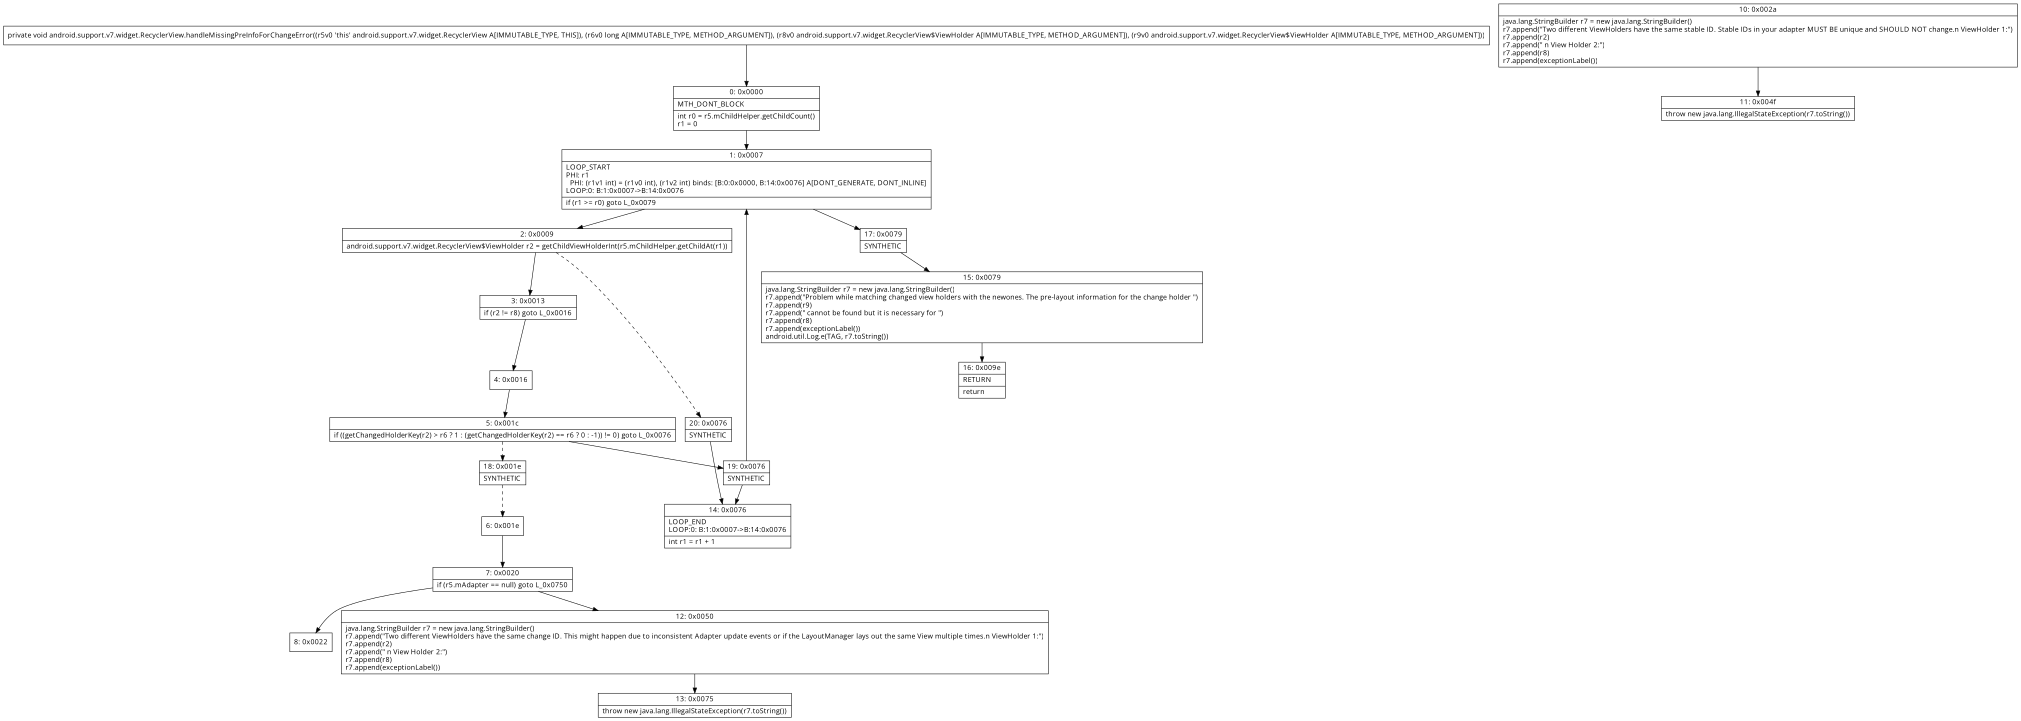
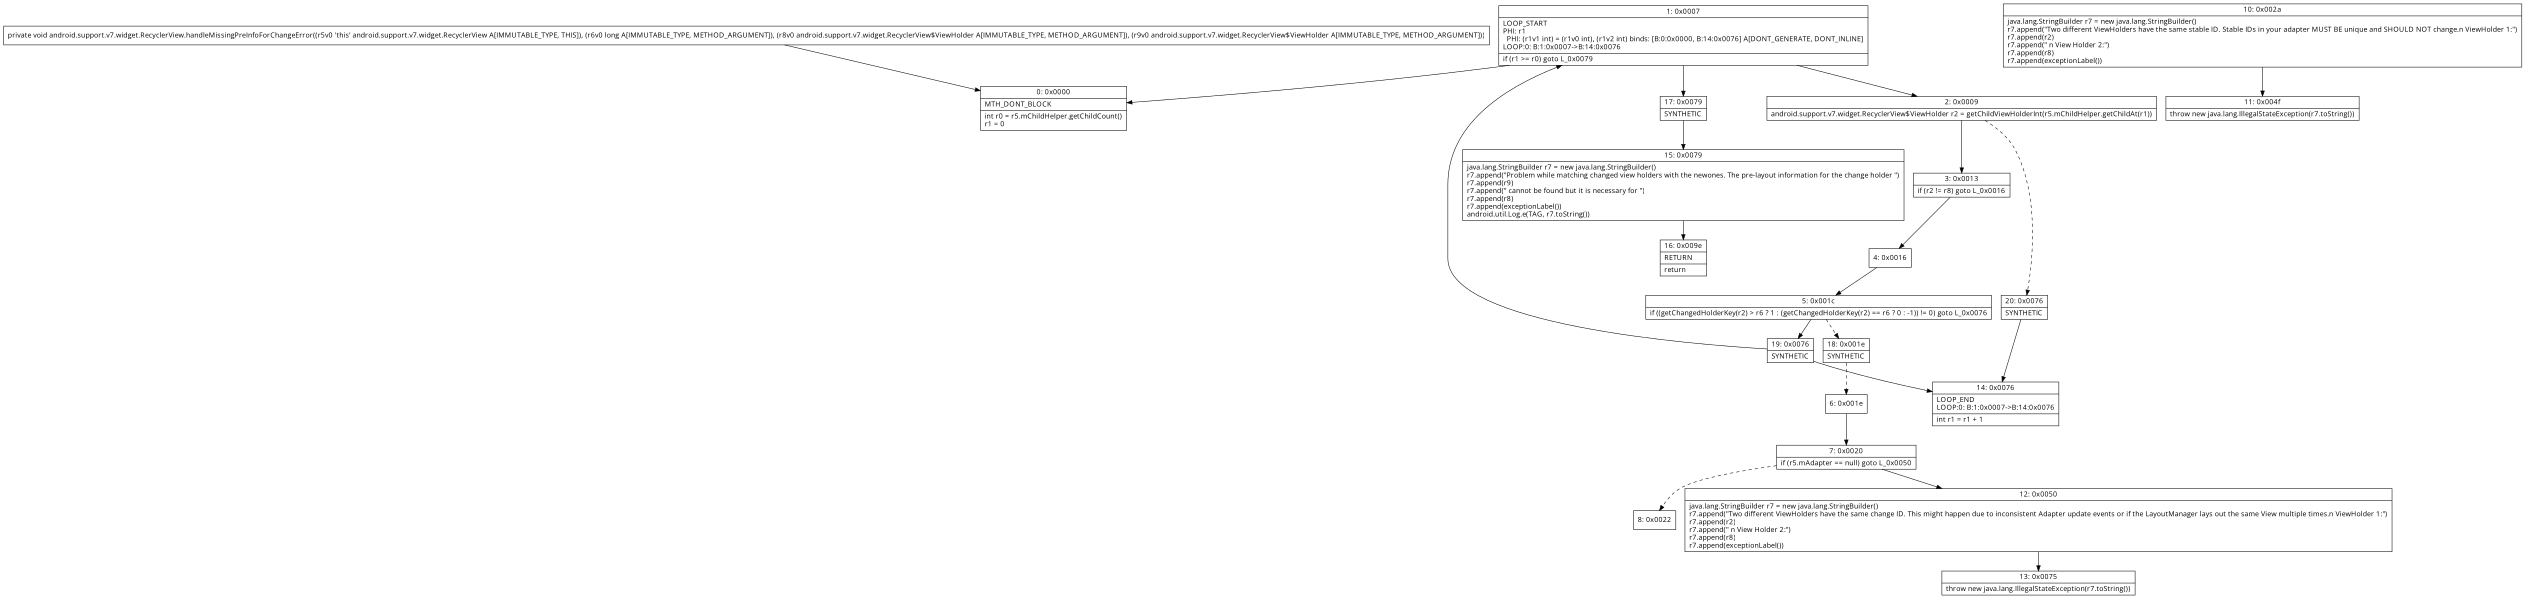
edge "0: 0x0000" -> "1: 0x0007": reversed
node "7: 0x0020": text "if (r5.mAdapter == null) goto L_0x0750" -> "if (r5.mAdapter == null) goto L_0x0050"
edge "7: 0x0020" -> "8: 0x0022": style solid -> dashed
